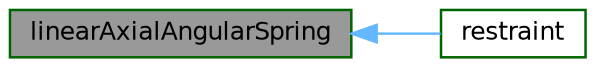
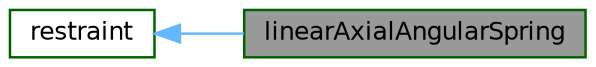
edge "restraint" -> "linearAxialAngularSpring": reversed
